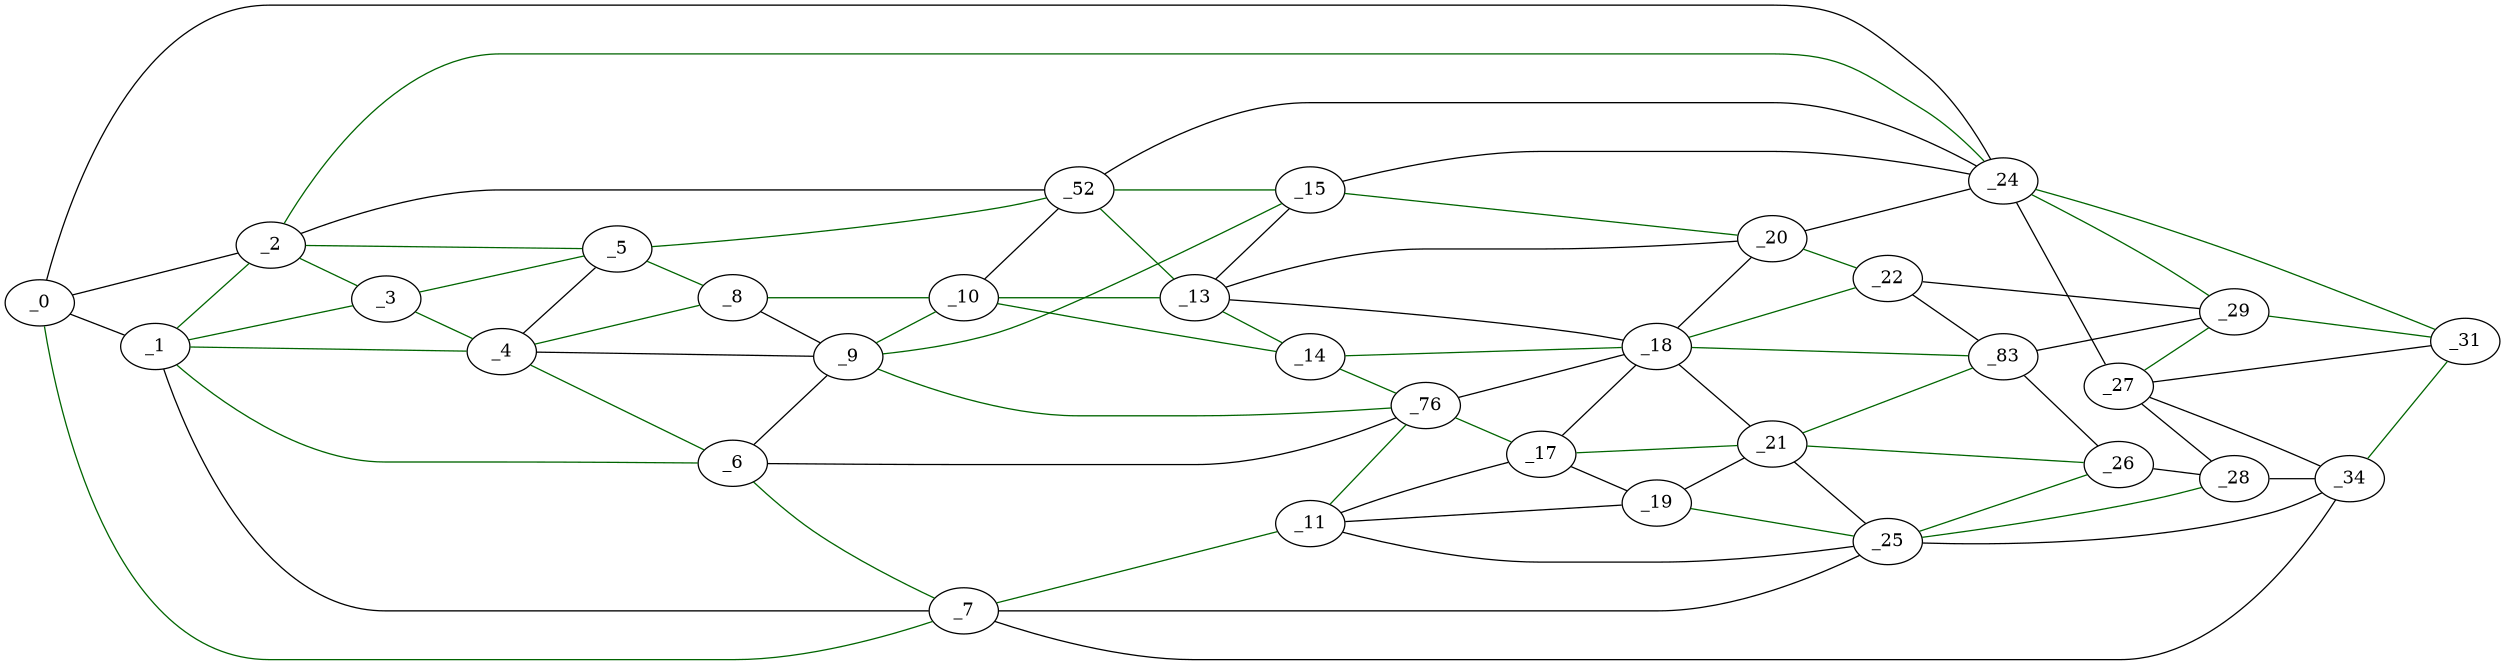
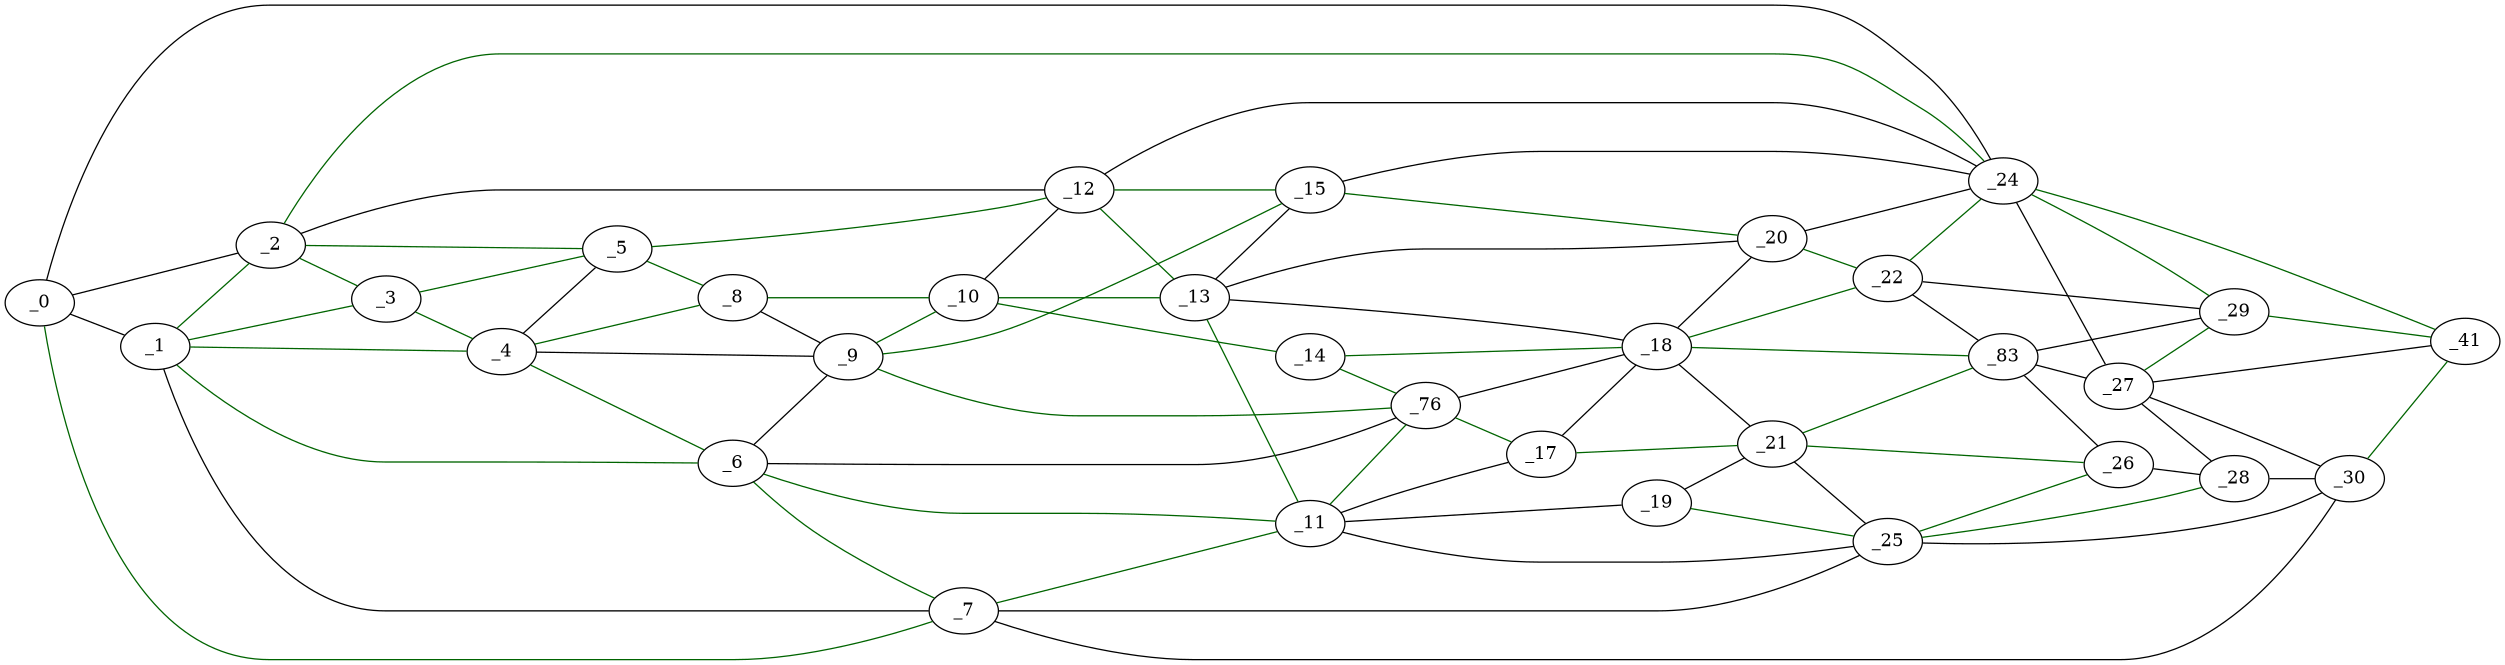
node "_52": label "_52" -> "_12"
edge "_24" -- "_22": added
edge "_13" -- "_14": now "_13" -- "_11"
node "_31": label "_31" -> "_41"
edge "_83" -- "_27": added
edge "_17" -- "_19": removed
node "_34": label "_34" -> "_30"
edge "_6" -- "_11": added
